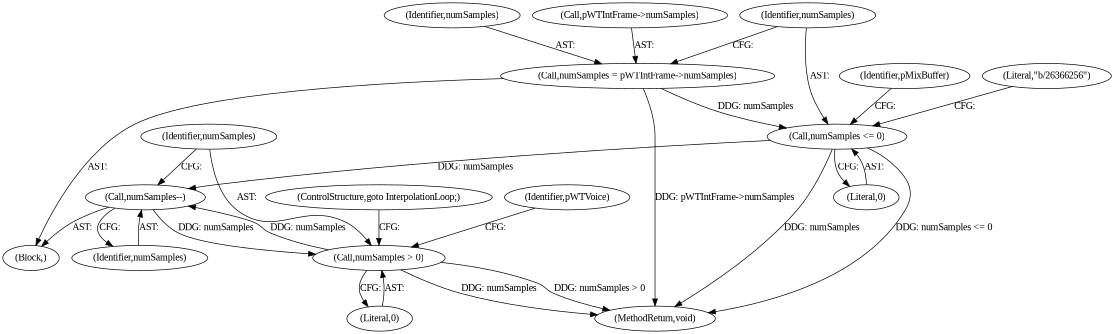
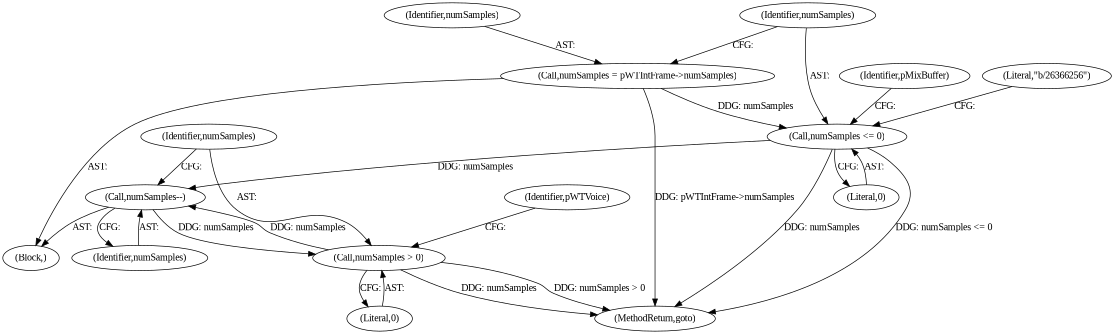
node "(Call,pWTIntFrame->numSamples)": removed
node "(ControlStructure,goto InterpolationLoop;)": removed
node "(MethodReturn,void)": label "(MethodReturn,void)" -> "(MethodReturn,goto)"
